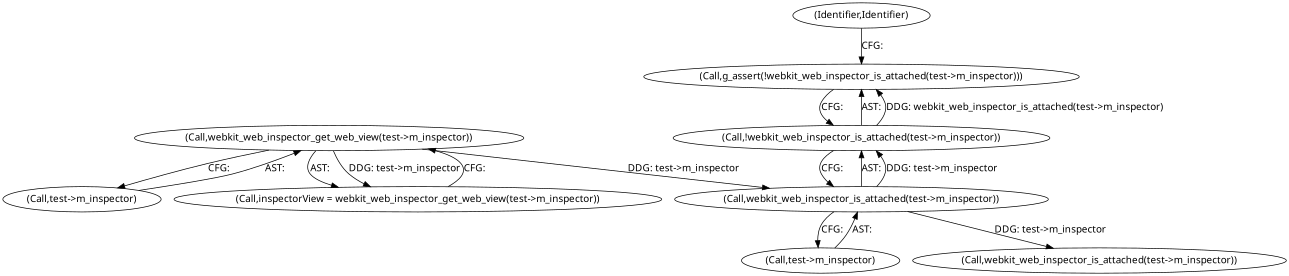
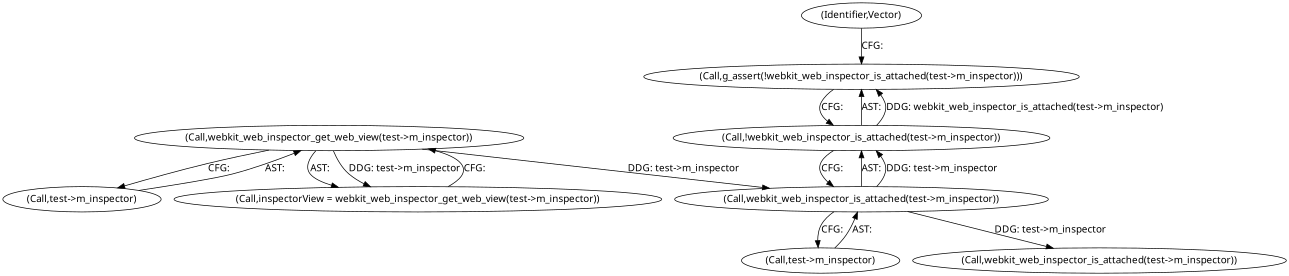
node "(Identifier,Identifier)": label "(Identifier,Identifier)" -> "(Identifier,Vector)"
